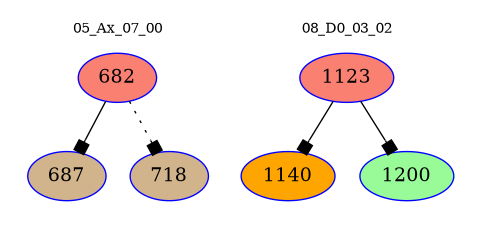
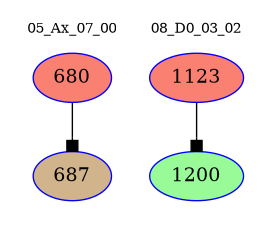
node "682": label "682" -> "680"
node "718": removed
node "1140": removed
